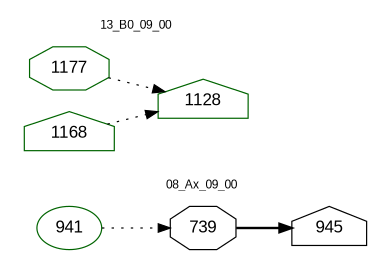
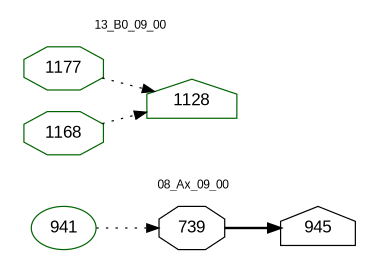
node "1168": shape house -> octagon
